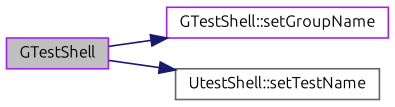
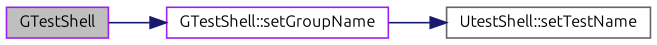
edge "GTestShell" -> "UtestShell::setTestName": now "GTestShell::setGroupName" -> "UtestShell::setTestName"
